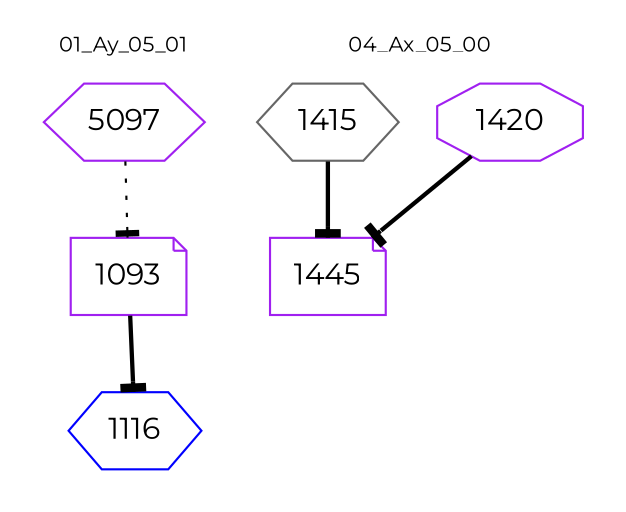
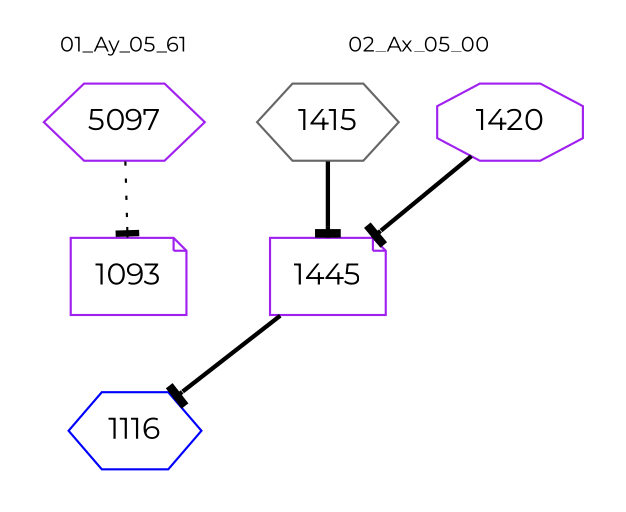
cluster "01_Ay_05_01": label "01_Ay_05_01" -> "01_Ay_05_61"
cluster "04_Ax_05_00": label "04_Ax_05_00" -> "02_Ax_05_00"
edge "1093" -> "1116": now "1445" -> "1116"
